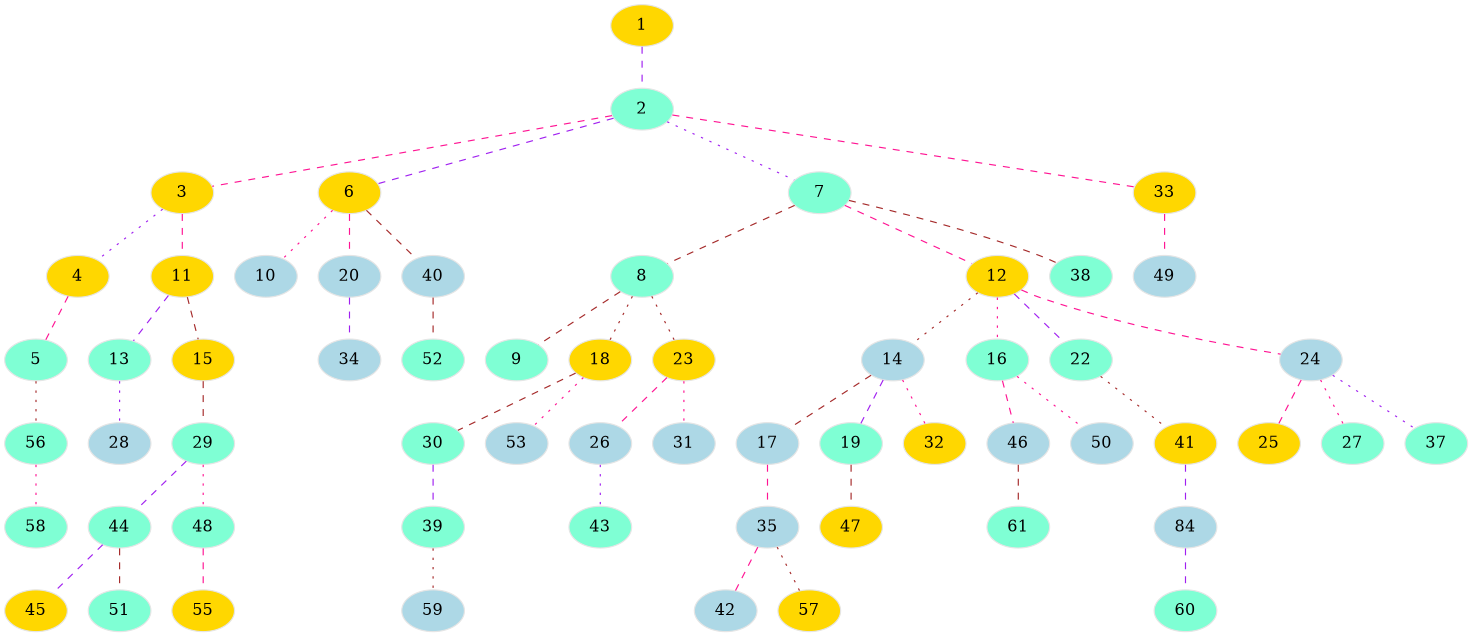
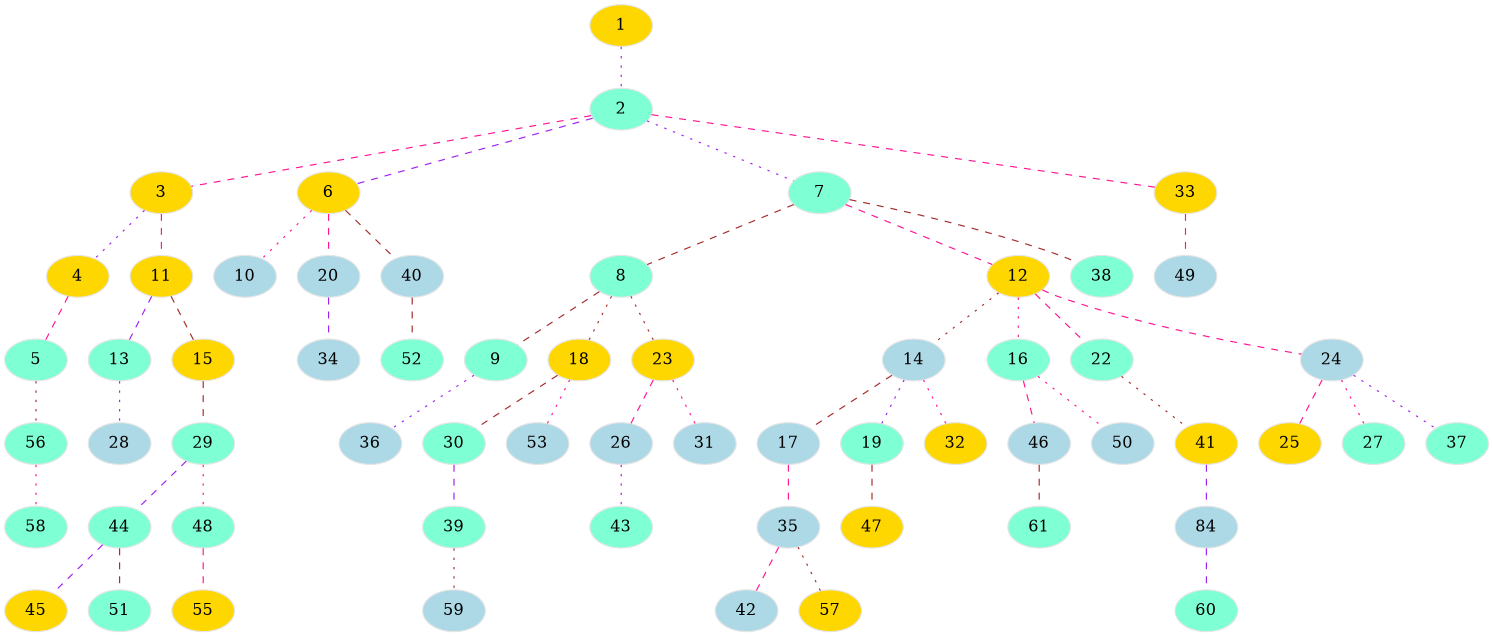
edge "1" -- "2": style dashed -> dotted
edge "12" -- "22": color purple -> deeppink
edge "14" -- "19": style dashed -> dotted
node "36": added
